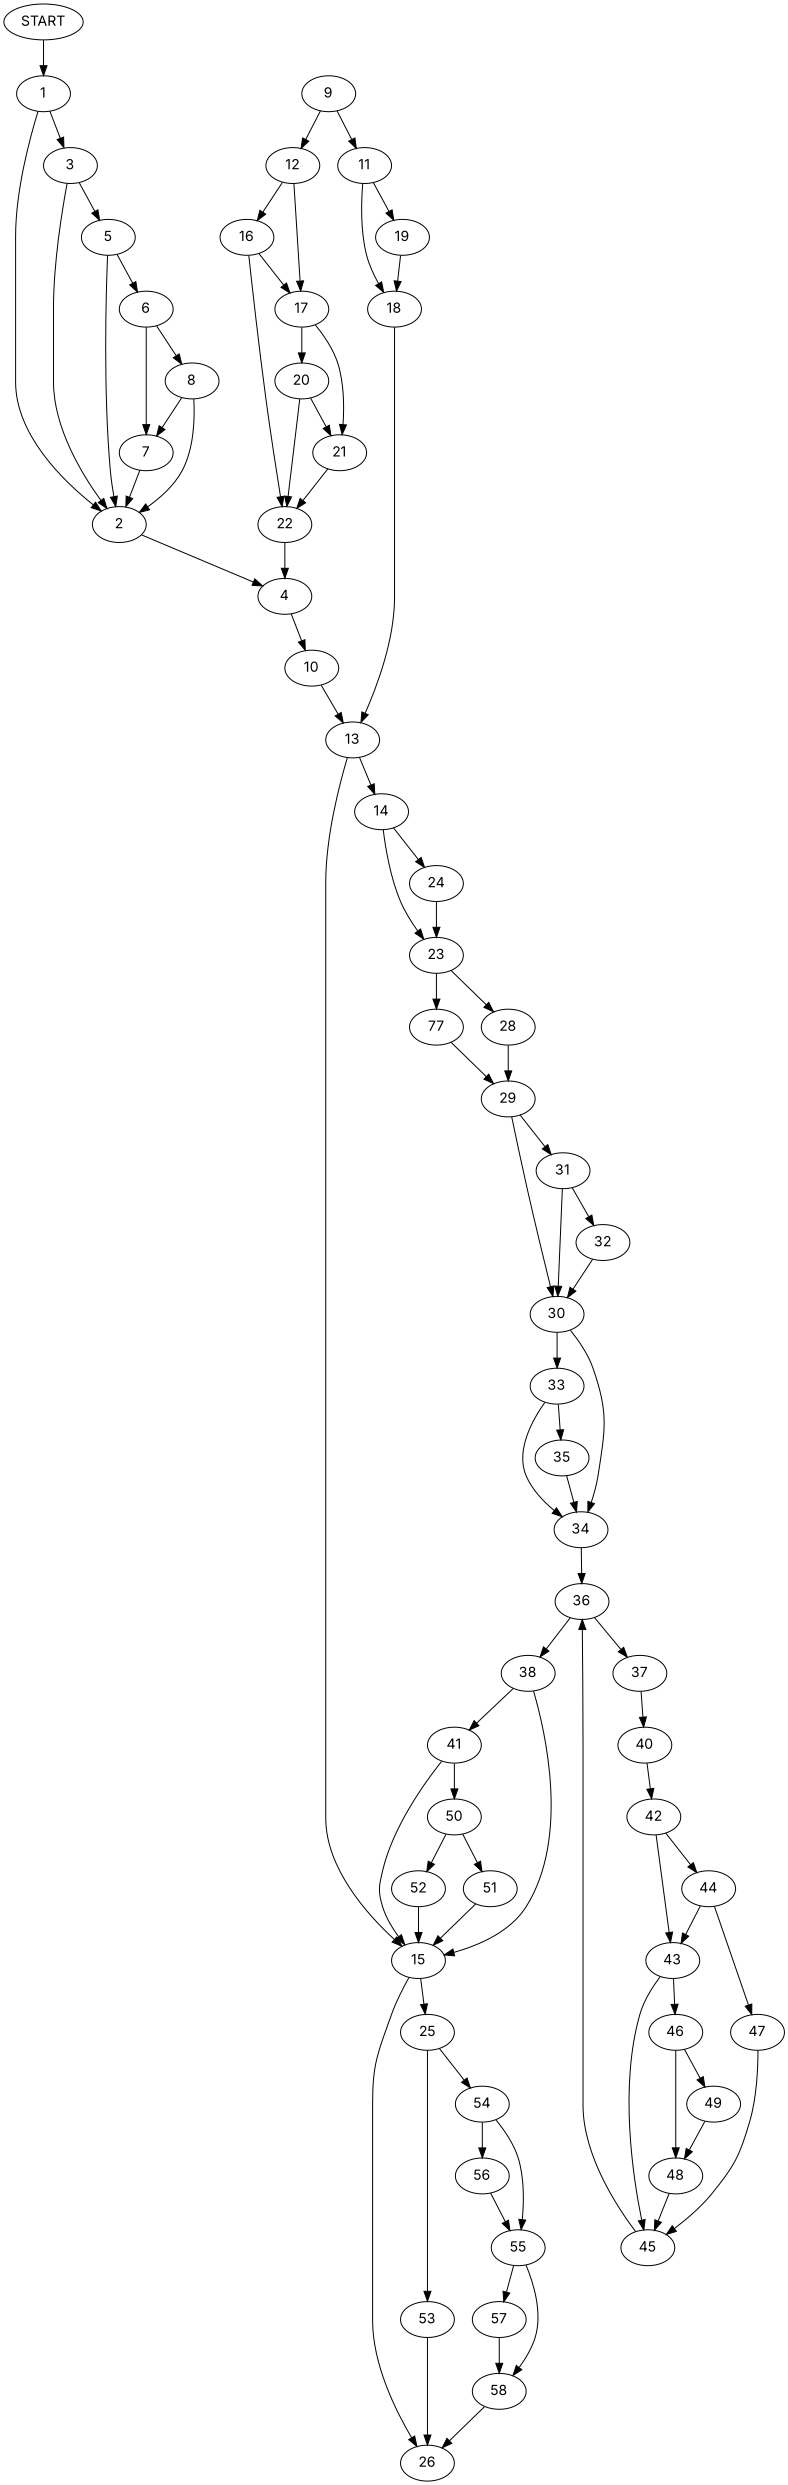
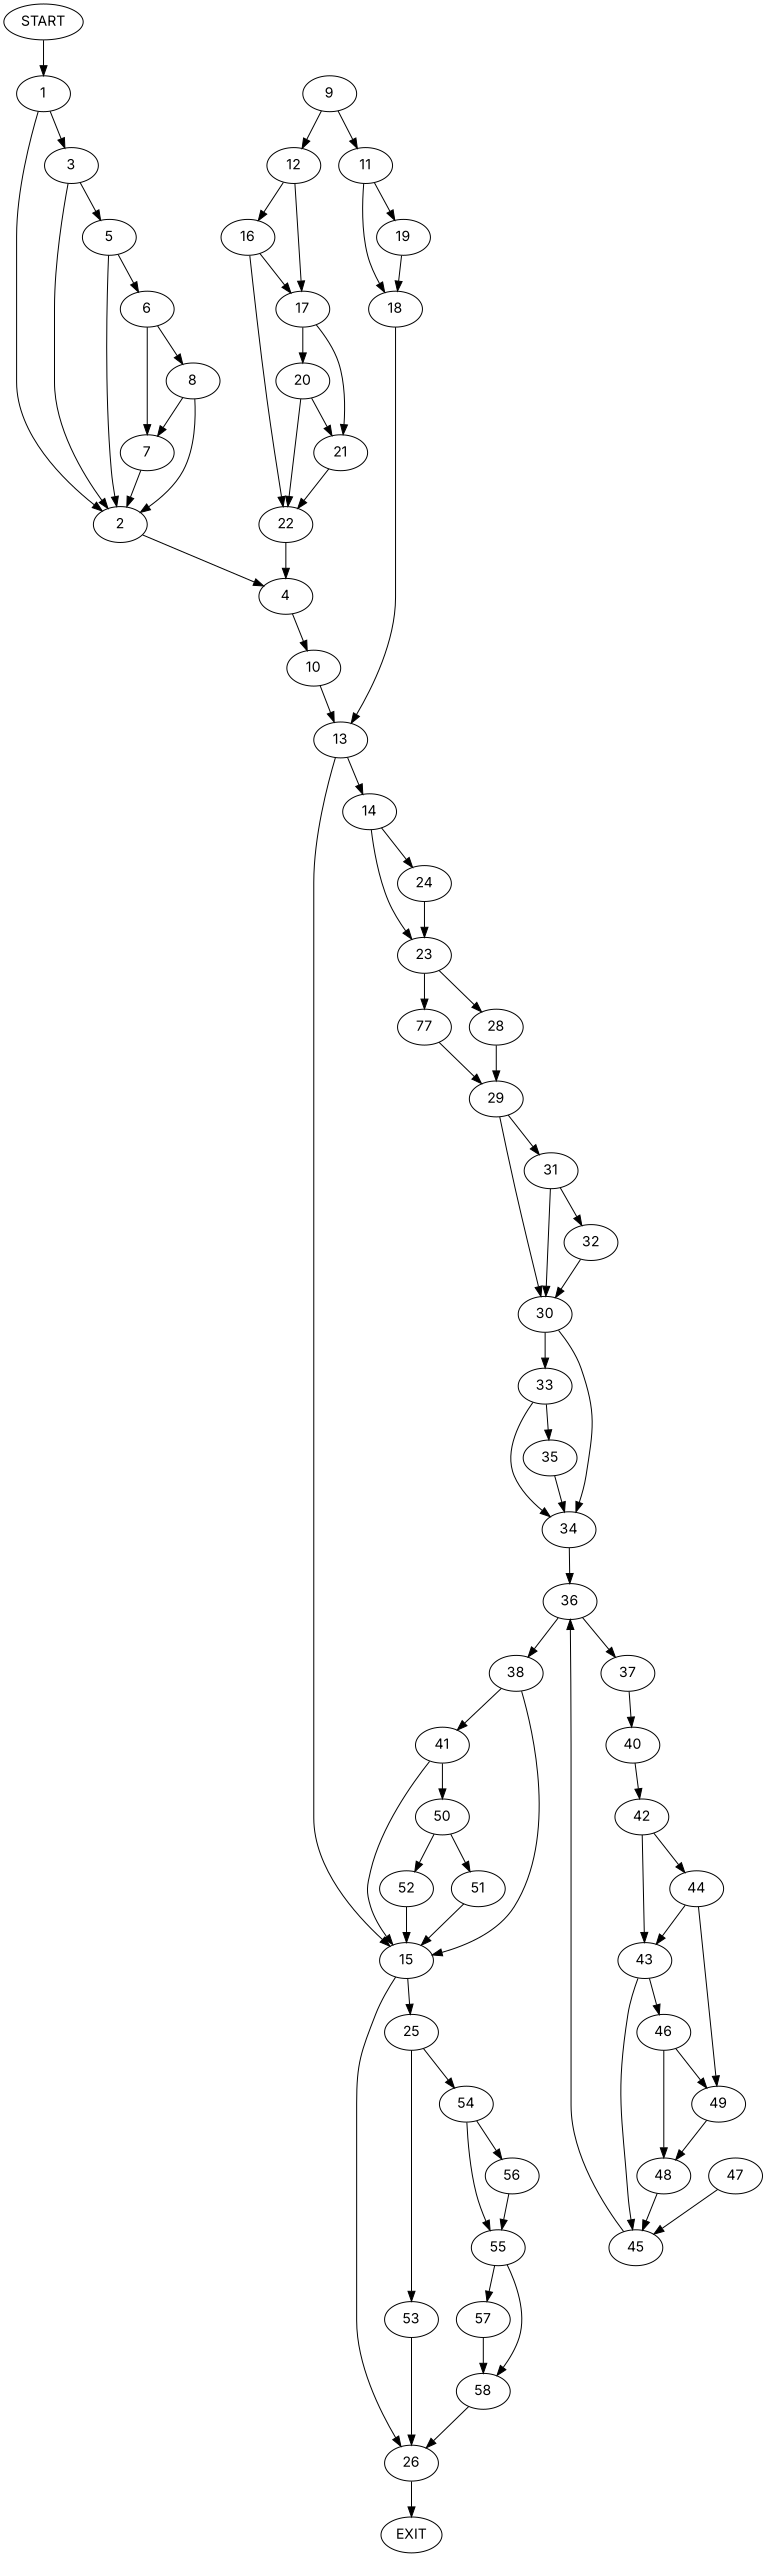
edge "44" -> "47": now "44" -> "49"
node "EXIT": added
